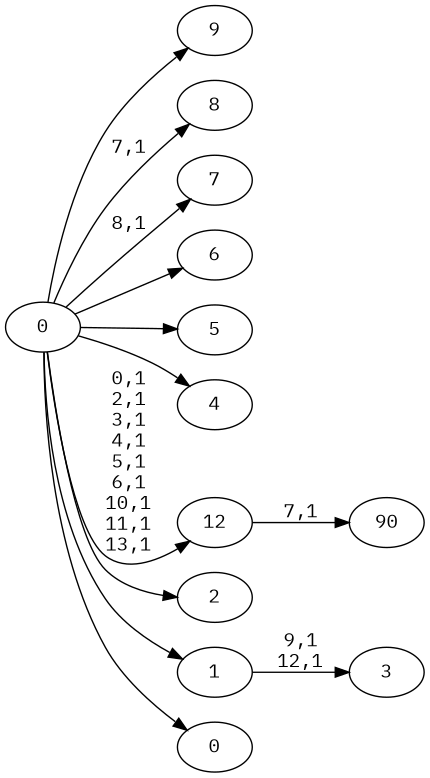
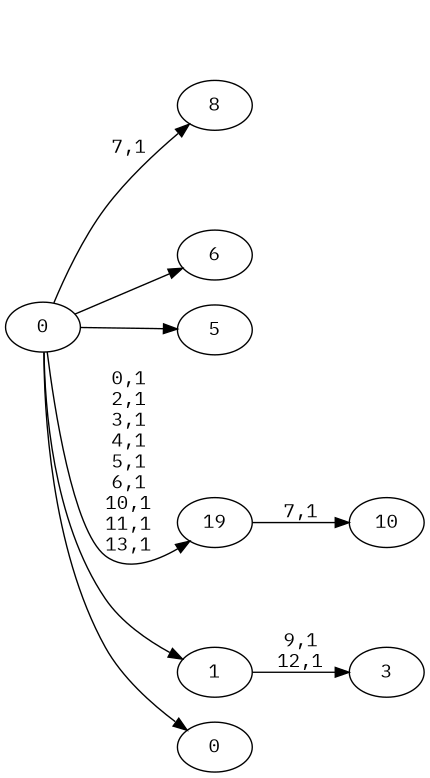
node "9": removed
node "7": removed
node "4": removed
node "12": label "12" -> "19"
node "90": label "90" -> "10"
node "2": removed
